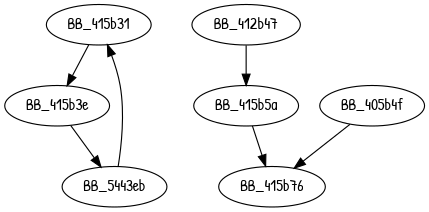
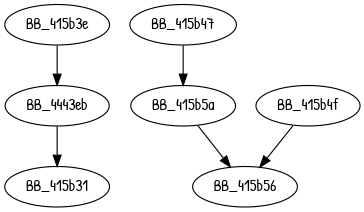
node "BB_412b47": label "BB_412b47" -> "BB_415b47"
edge "BB_415b31" -> "BB_415b3e": removed
node "BB_405b4f": label "BB_405b4f" -> "BB_415b4f"
node "BB_5443eb": label "BB_5443eb" -> "BB_4443eb"
node "BB_415b76": label "BB_415b76" -> "BB_415b56"
